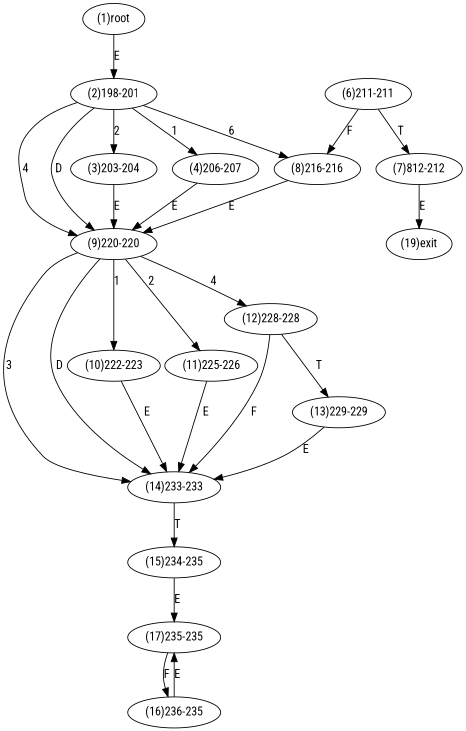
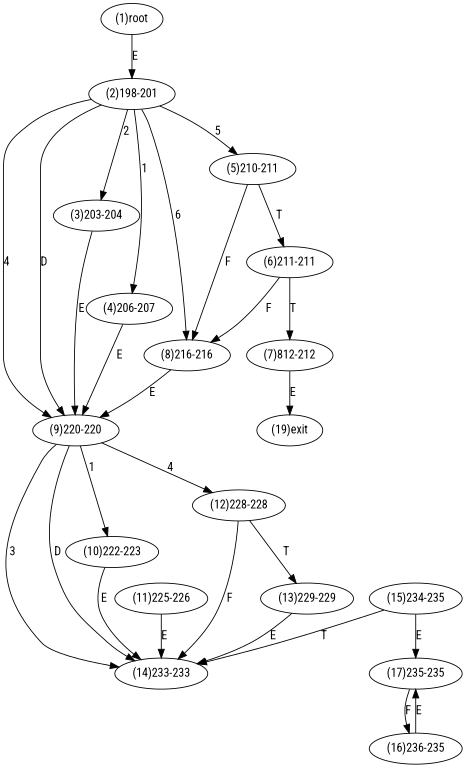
node "(5)210-211": added
edge "(9)220-220" -> "(11)225-226": removed, label "2"
edge "(14)233-233" -> "(15)234-235": reversed
